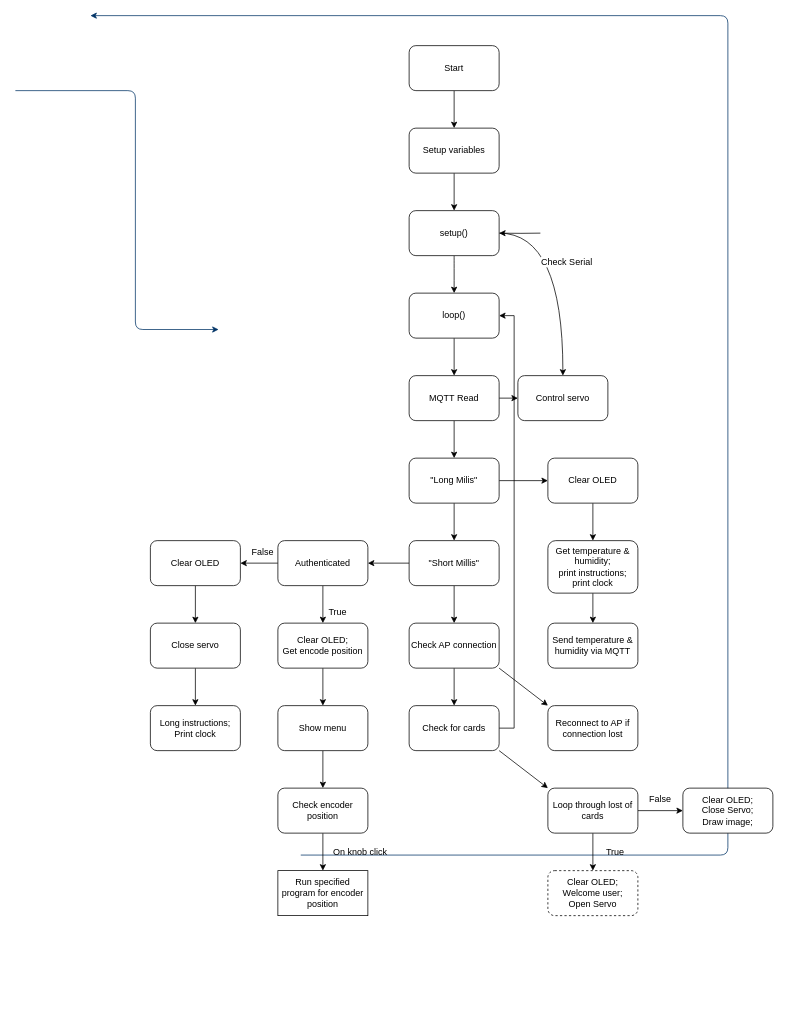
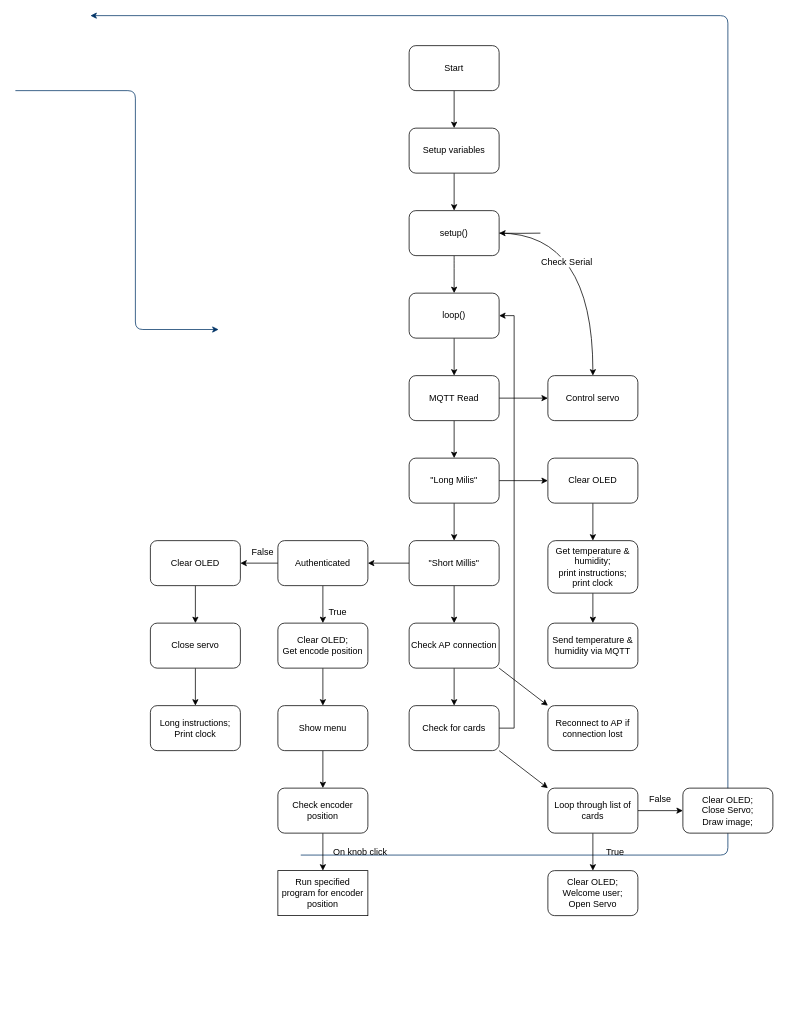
node "Control servo": moved (563, 398) -> (593, 398)
node "Loop through lost of cards": label "Loop through lost of cards" -> "Loop through list of cards"
node "Clear OLED; Welcome user; Open Servo": style dashed -> solid
